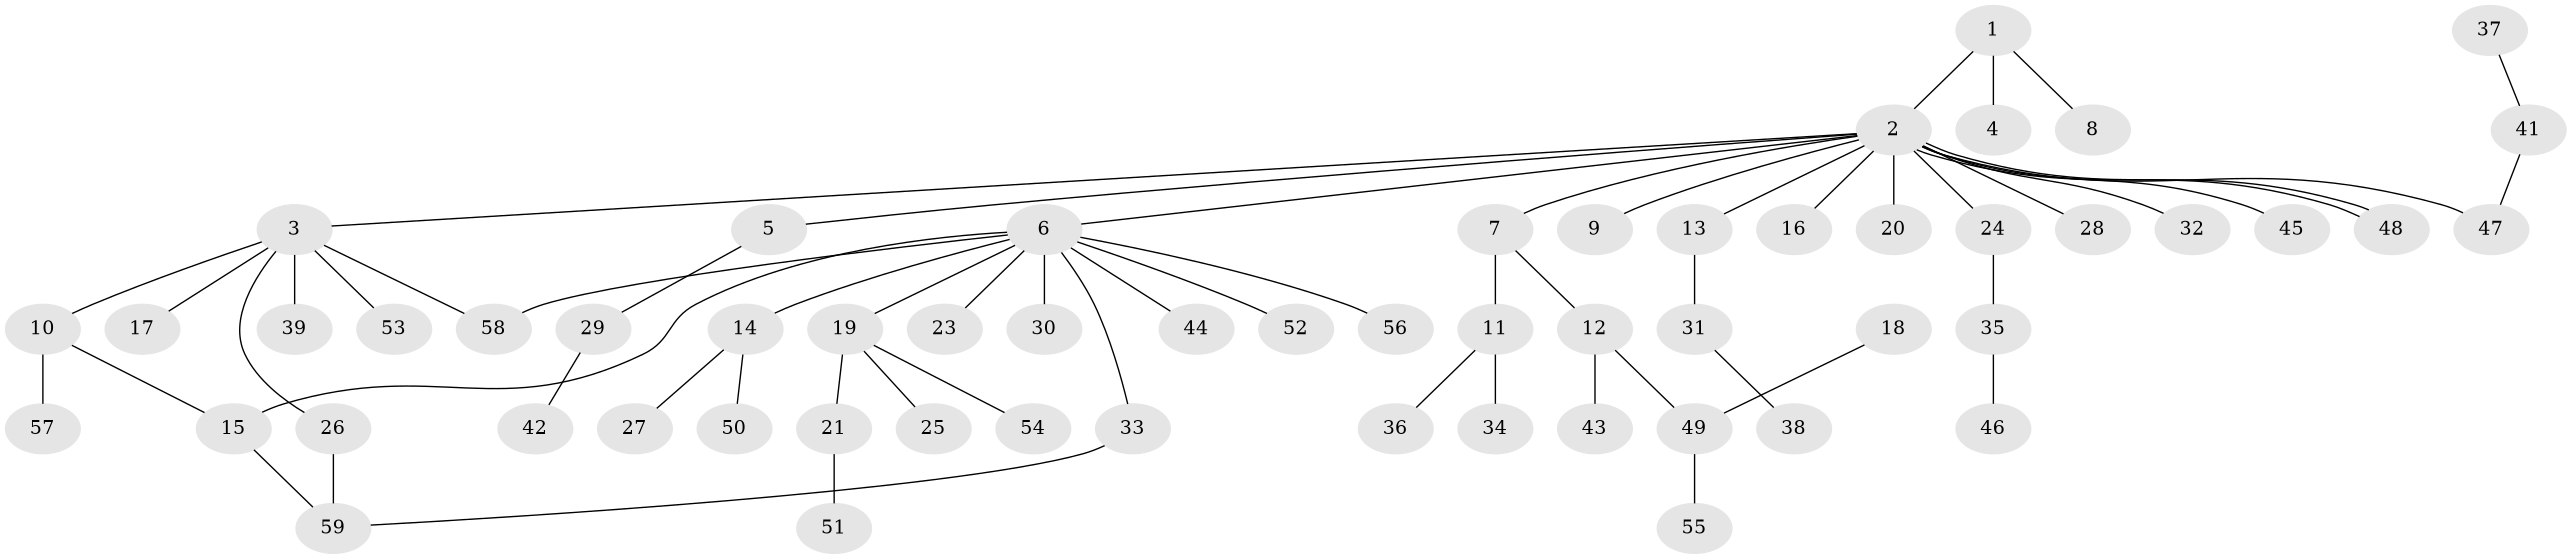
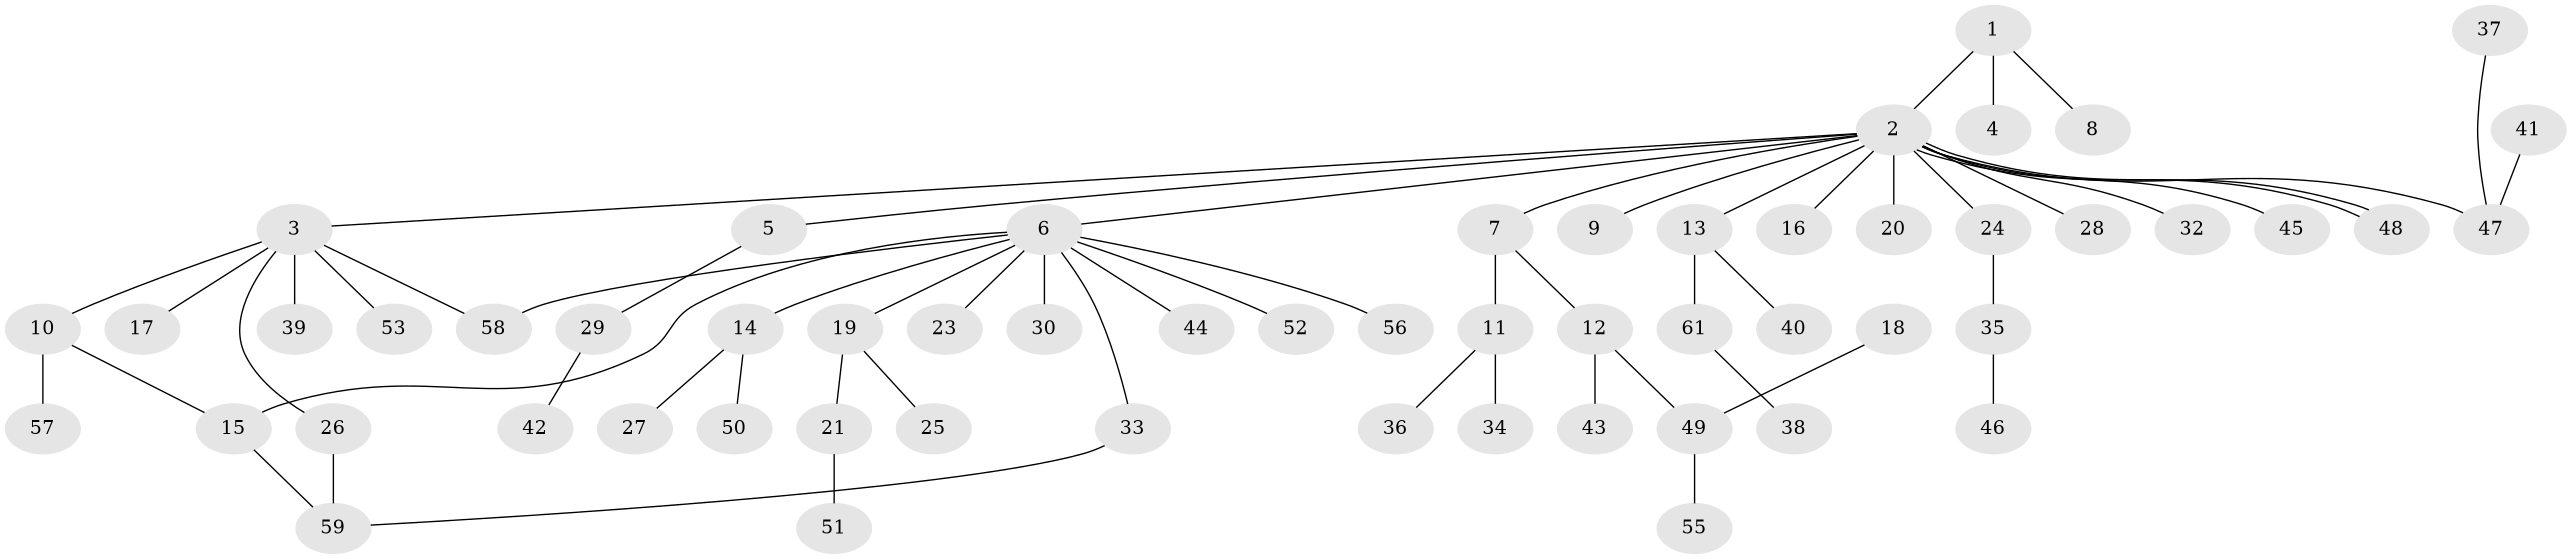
edge "37" -- "41": now "37" -- "47"
node "31": label "31" -> "61"
node "40": added
node "54": removed
